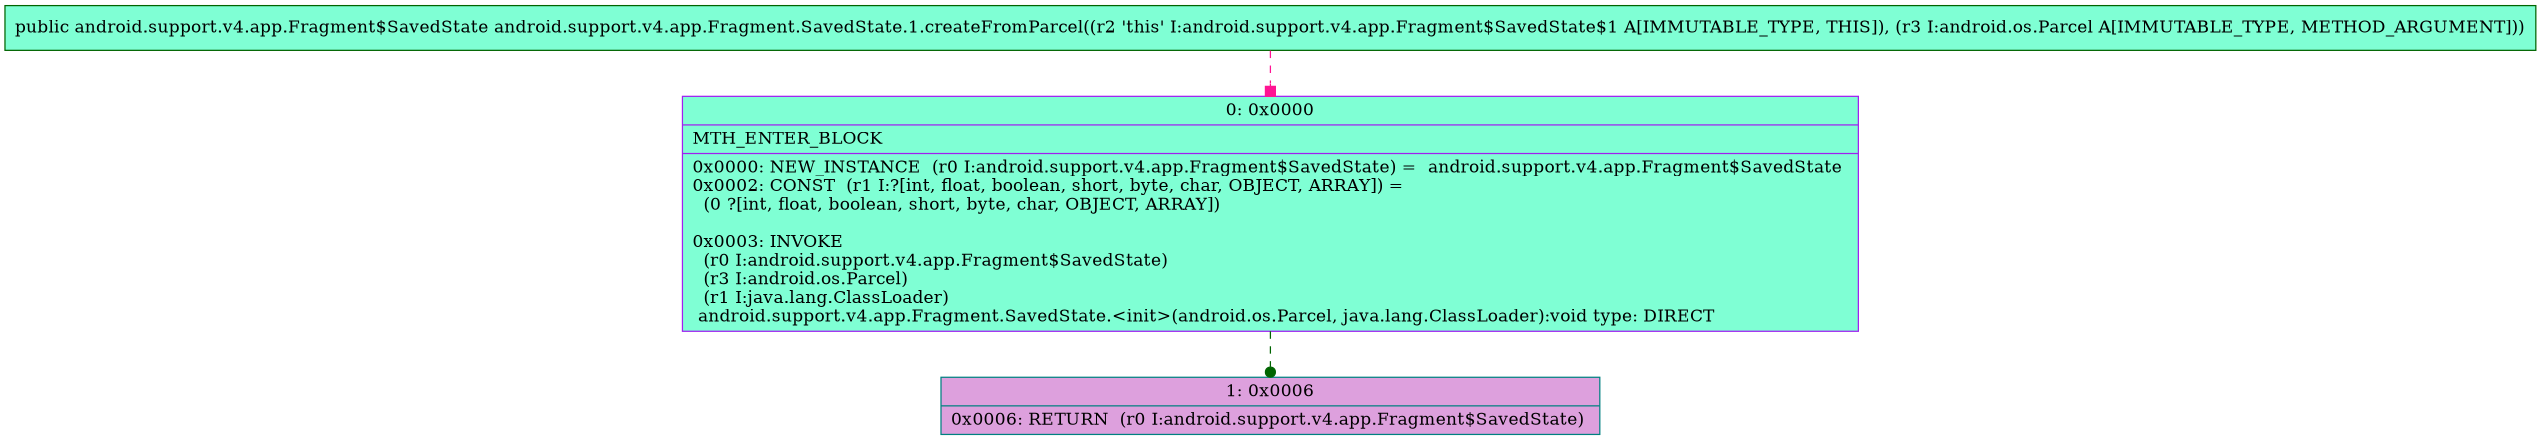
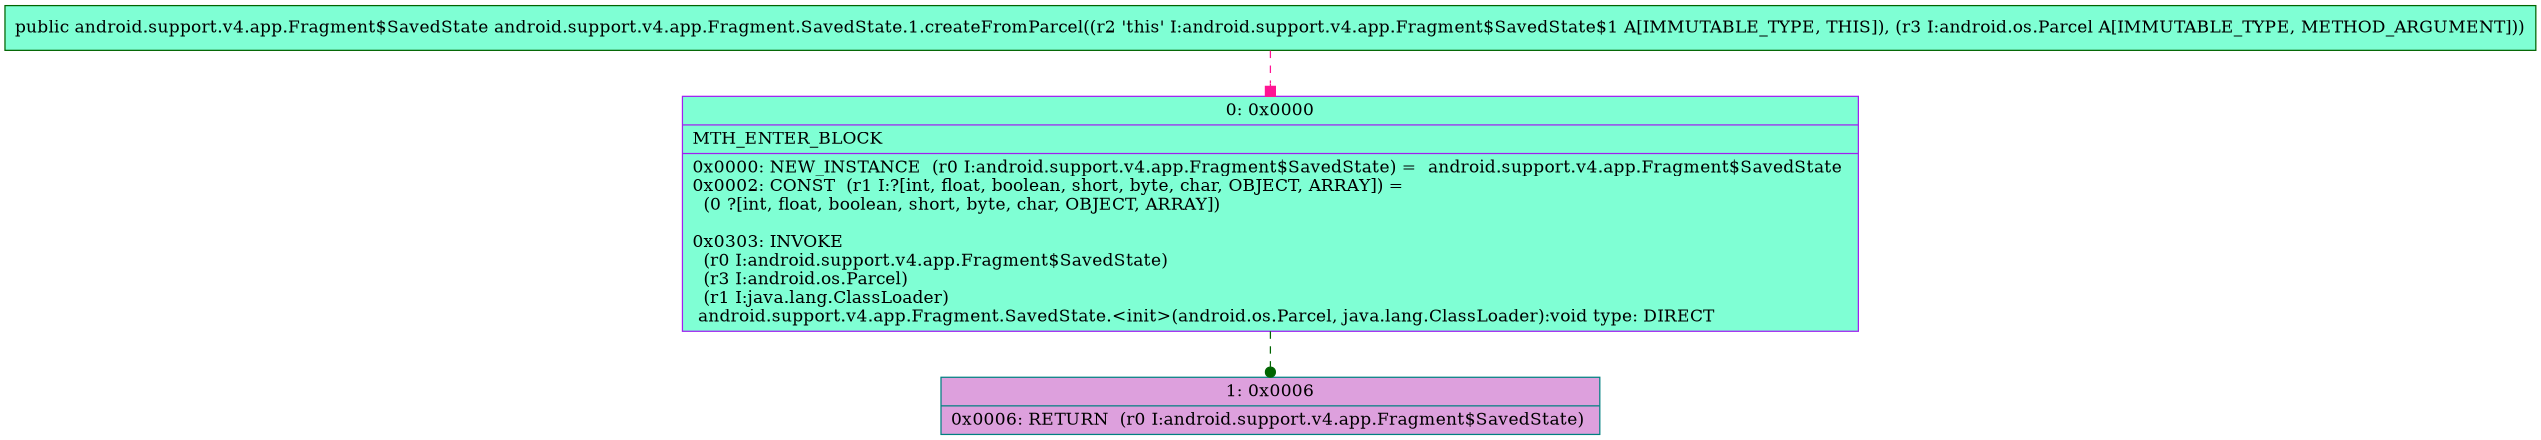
node "0: 0x0000": text "0x0003: INVOKE" -> "0x0303: INVOKE"
